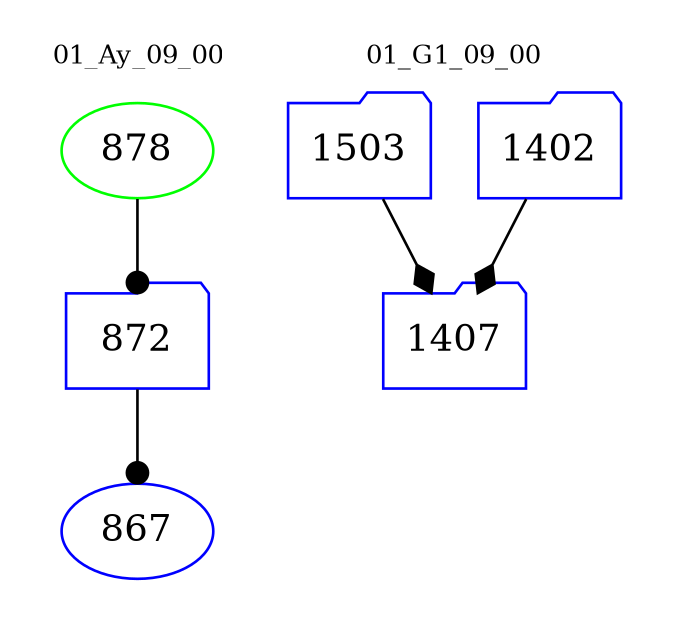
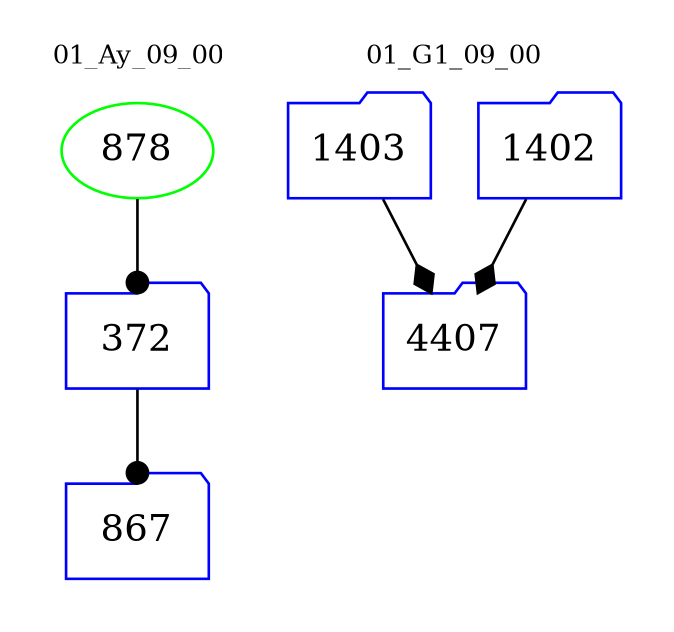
node "1503": label "1503" -> "1403"
node "872": label "872" -> "372"
node "1407": label "1407" -> "4407"
node "867": shape ellipse -> folder
